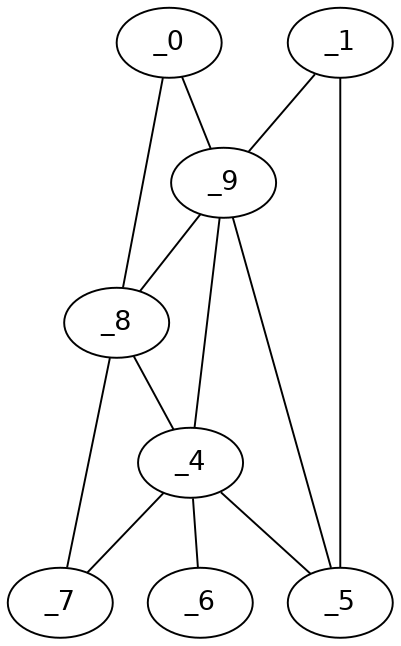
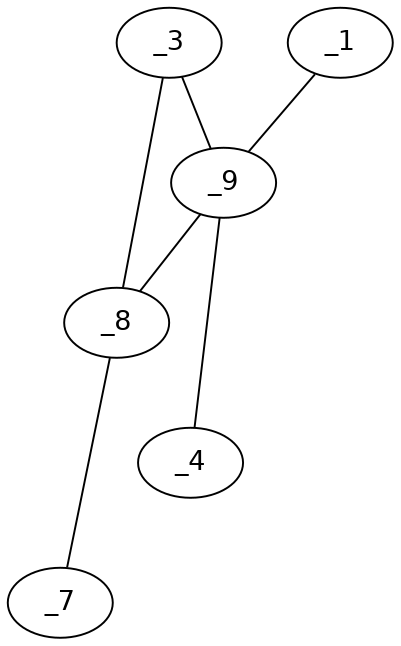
node "_0": label "_0" -> "_3"
edge "_8" -- "_4": removed
edge "_4" -- "_7": removed
node "_6": removed
node "_5": removed
